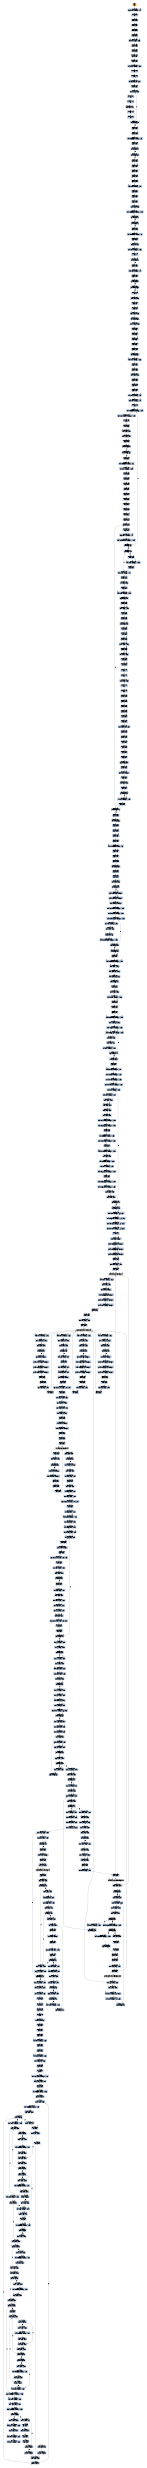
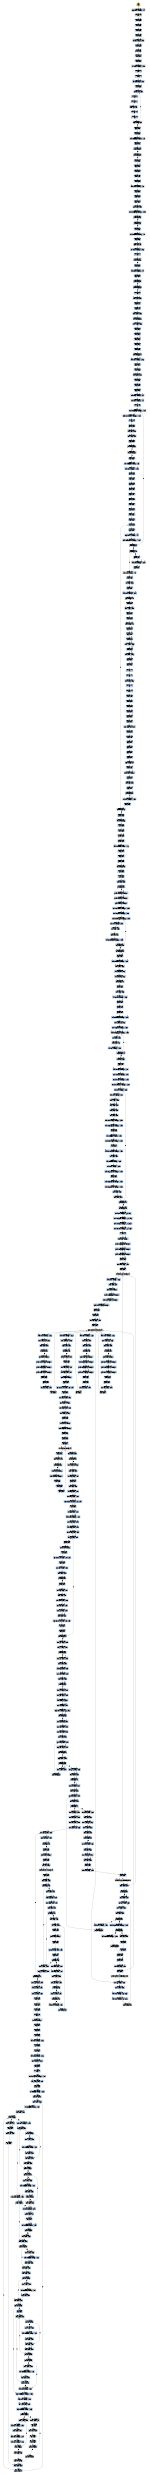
node "0x1443f519 ja 0x1443f50c": added
